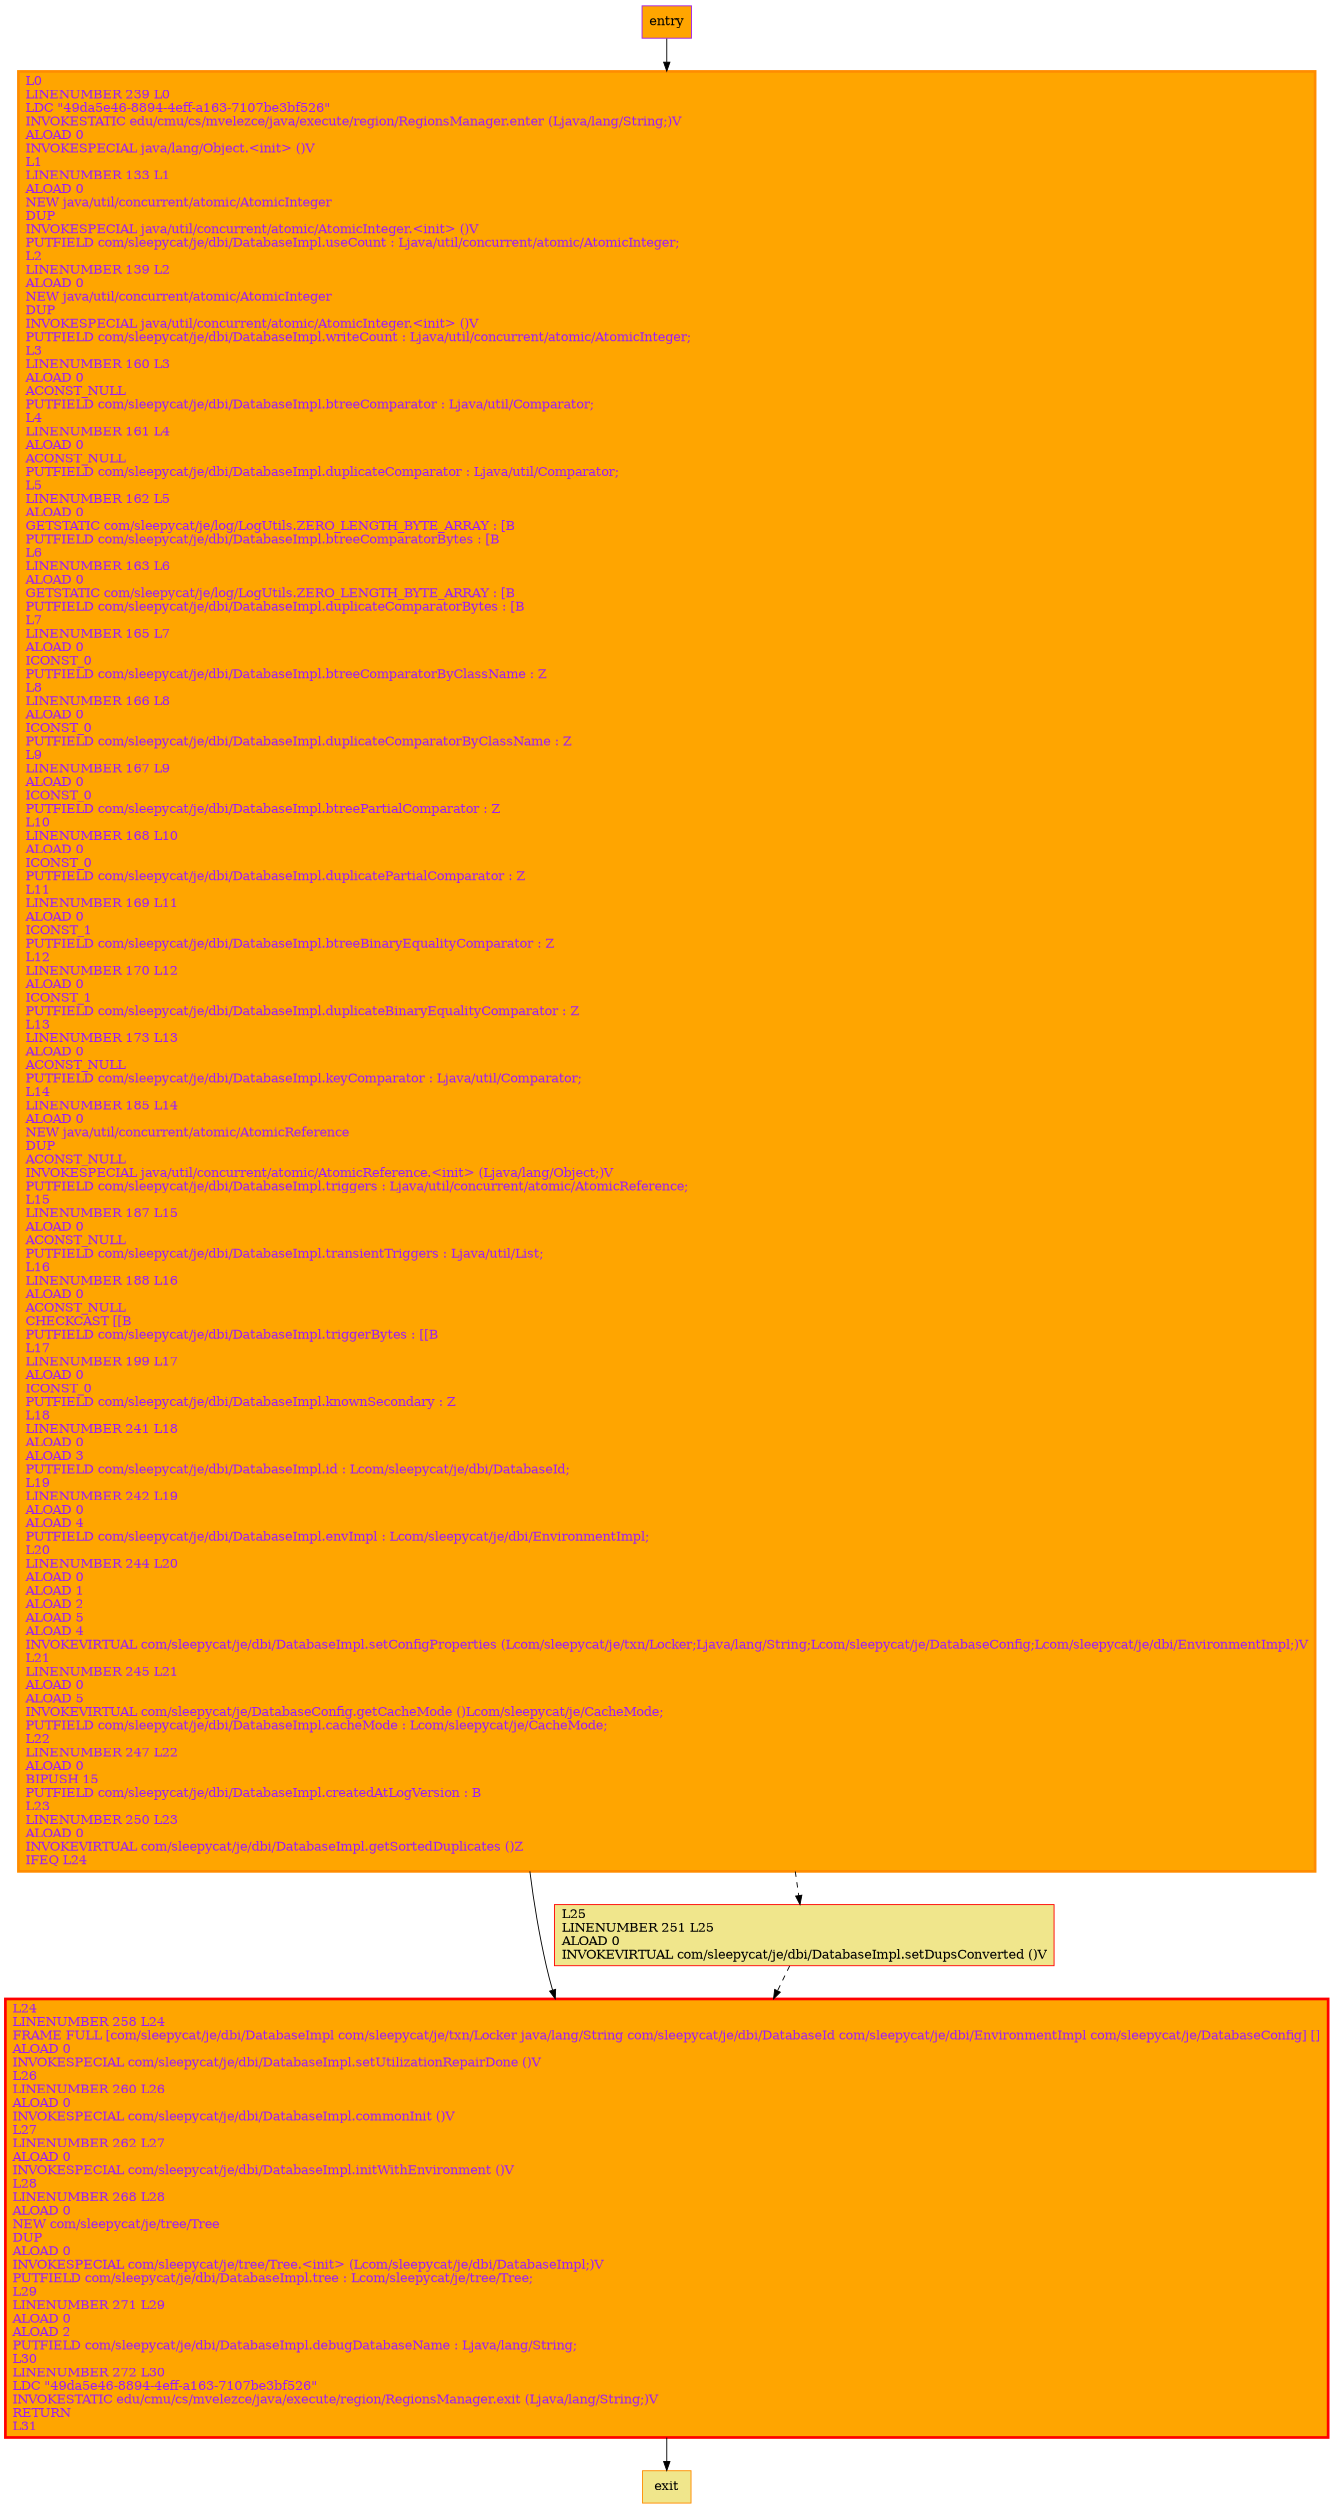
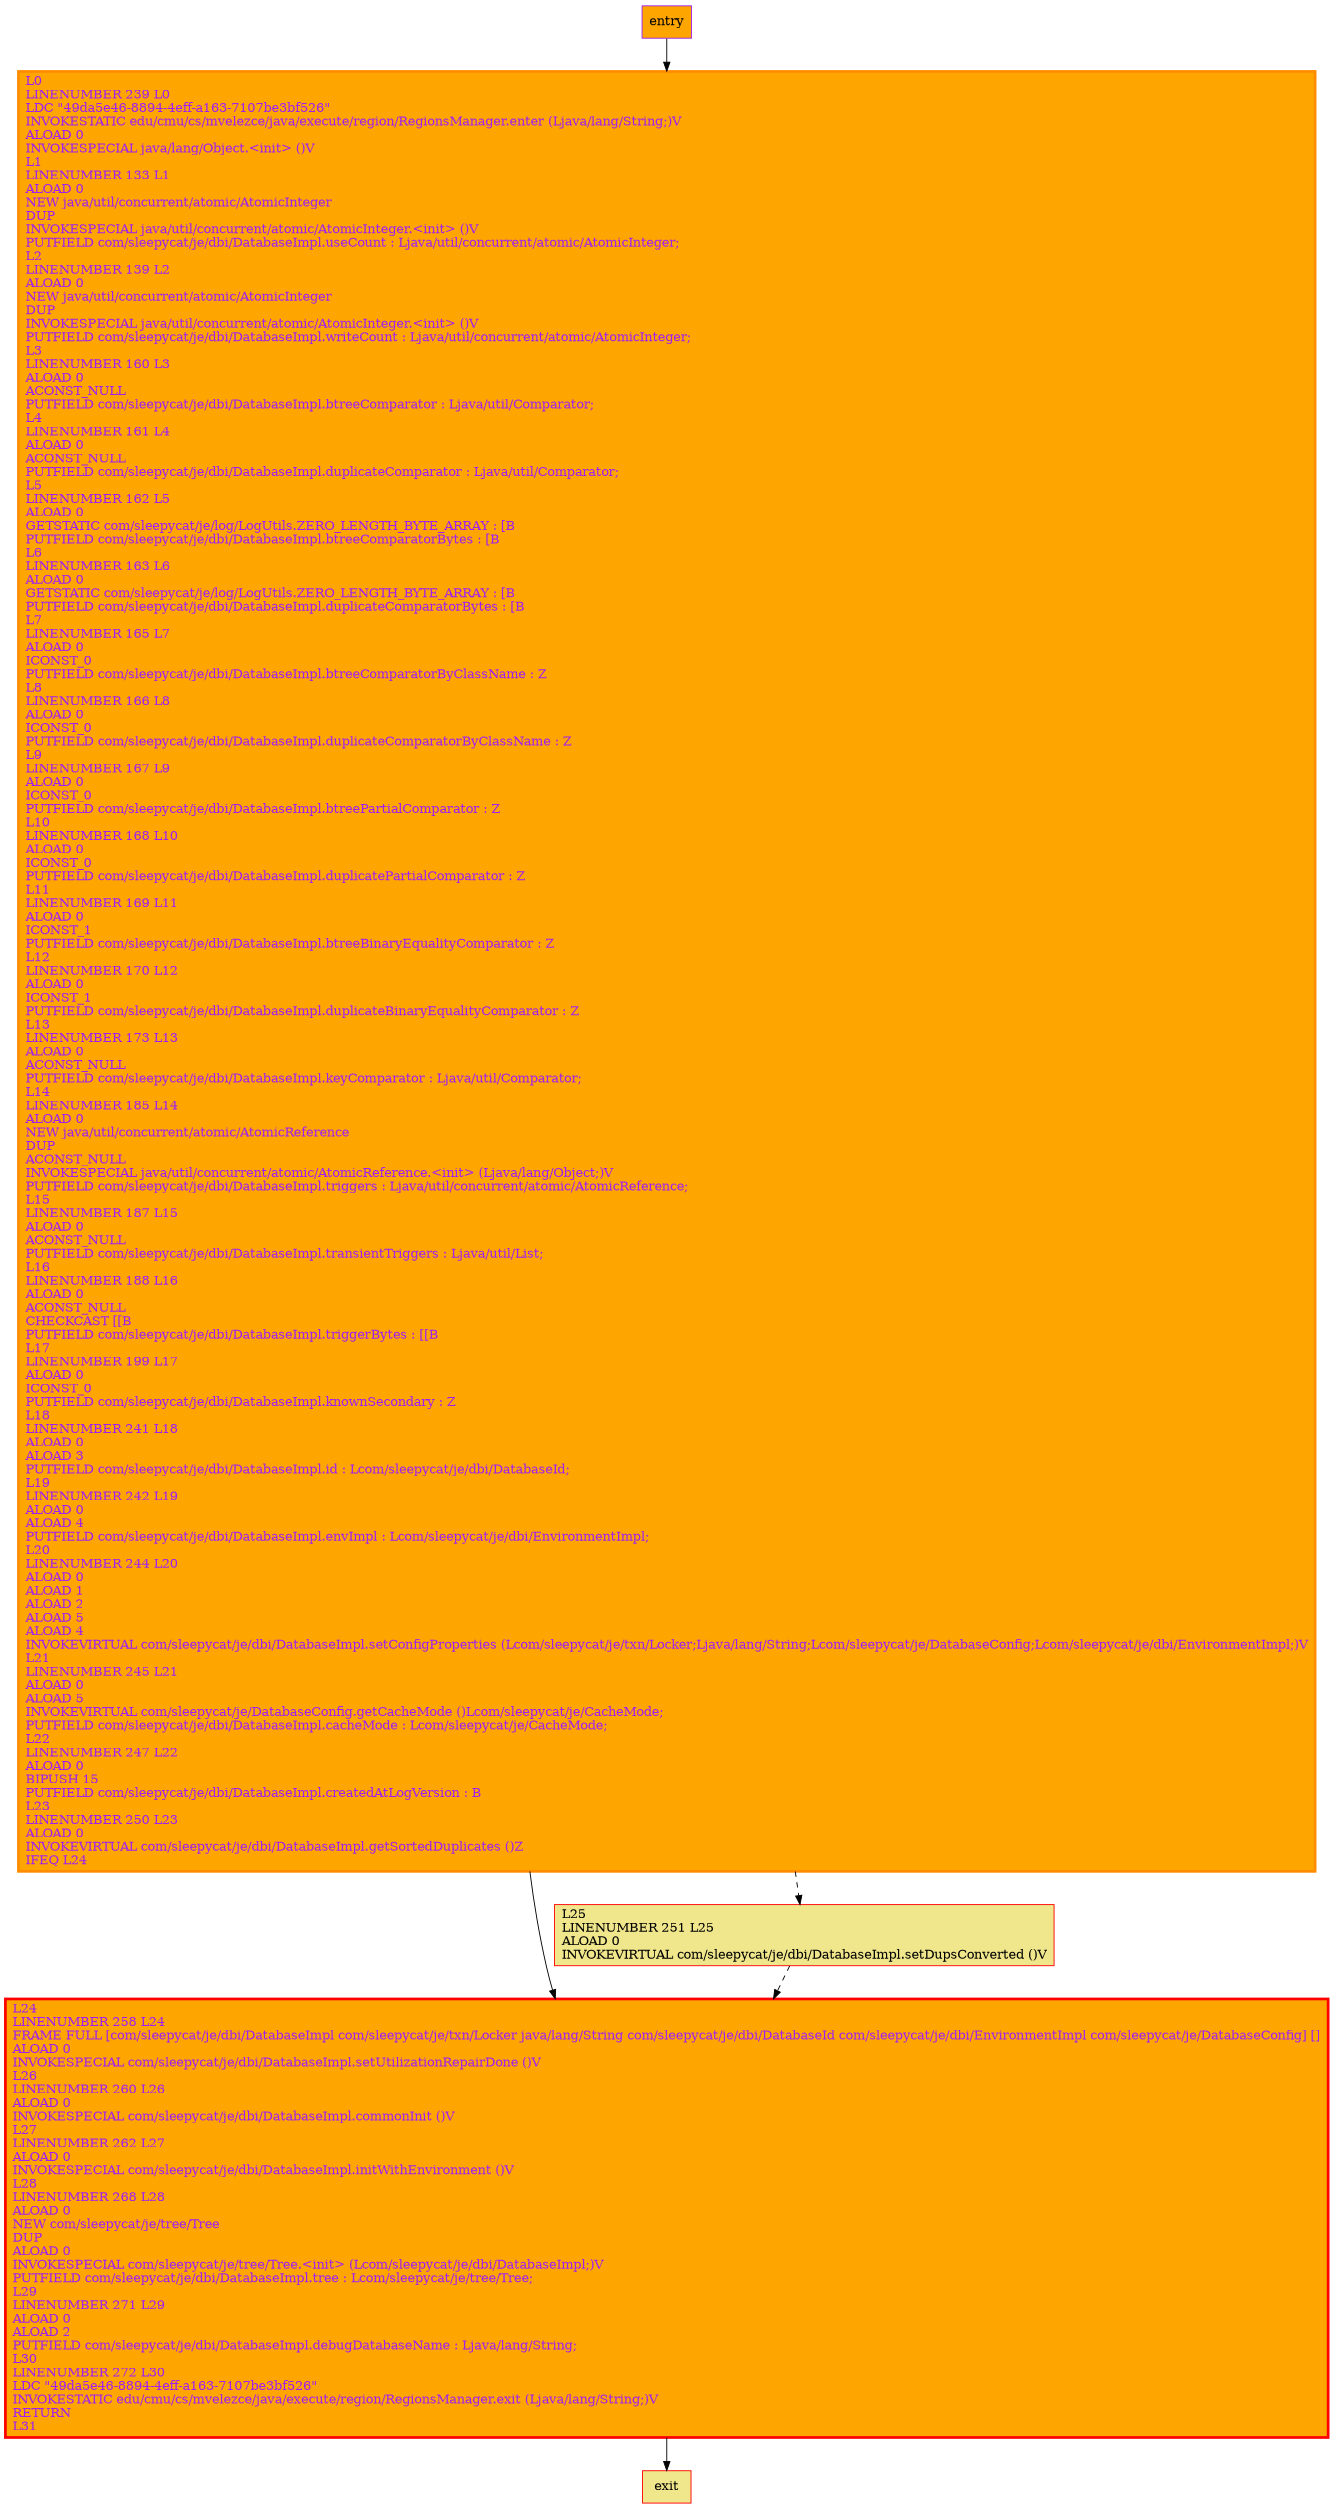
node "exit": color darkorange -> red
